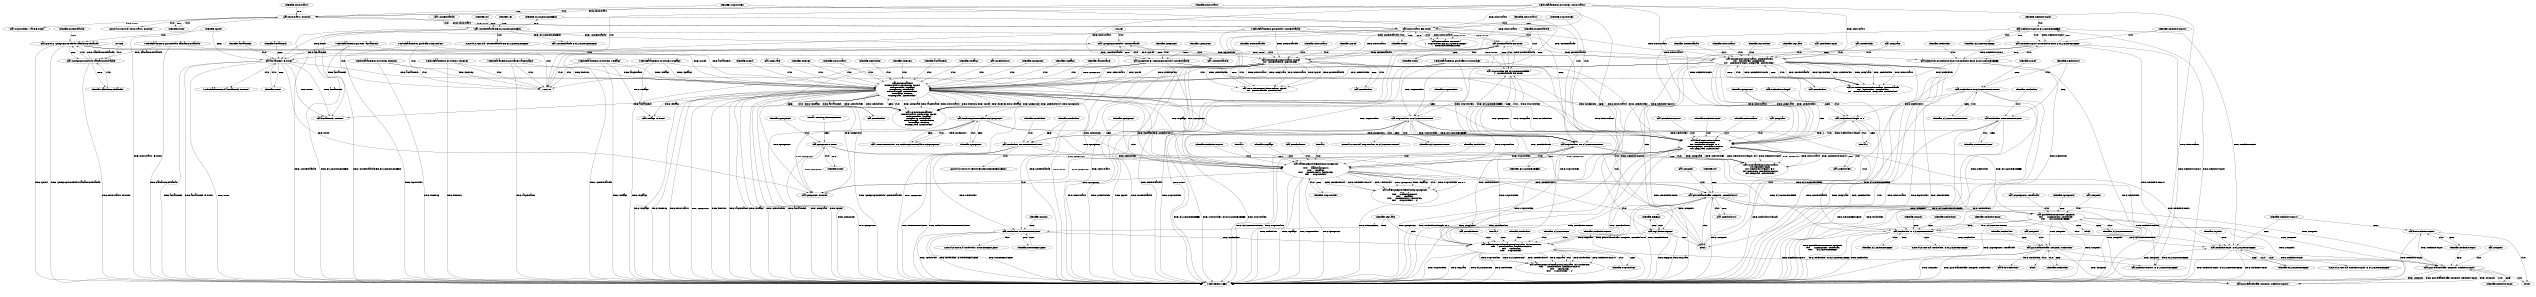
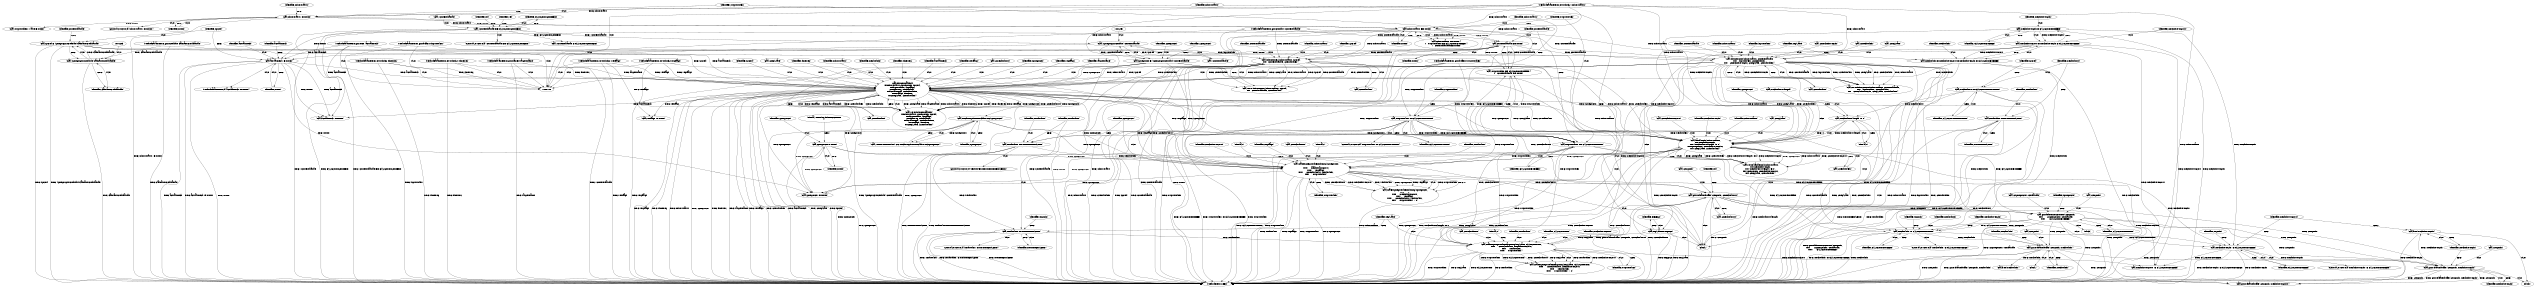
edge "(Identifier,GSS_C_NO_CONTEXT)" -> "(Call,output_token == GSS_C_NO_BUFFER)": now "(Identifier,GSS_C_NO_CONTEXT)" -> "(Call,*context_handle == GSS_C_NO_CONTEXT)"
edge "(Call,(spnego_gss_cred_id_t)claimant_cred_handle)" -> "(MethodReturn,RET)": label "DDG: minor_status != NULL" -> "DDG: claimant_cred_handle"
edge "(Call,gss_release_buffer(&tmpmin, &mechtok_out))" -> "(Identifier,REJECT)": now "(Call,gss_release_buffer(&tmpmin, &mechtok_out))" -> "(Call,gss_release_buffer(&tmpmin, mechtok_in))"
edge "(Call,mechListMIC_out != GSS_C_NO_BUFFER)" -> "(Call,mechListMIC_in != GSS_C_NO_BUFFER)": reversed
